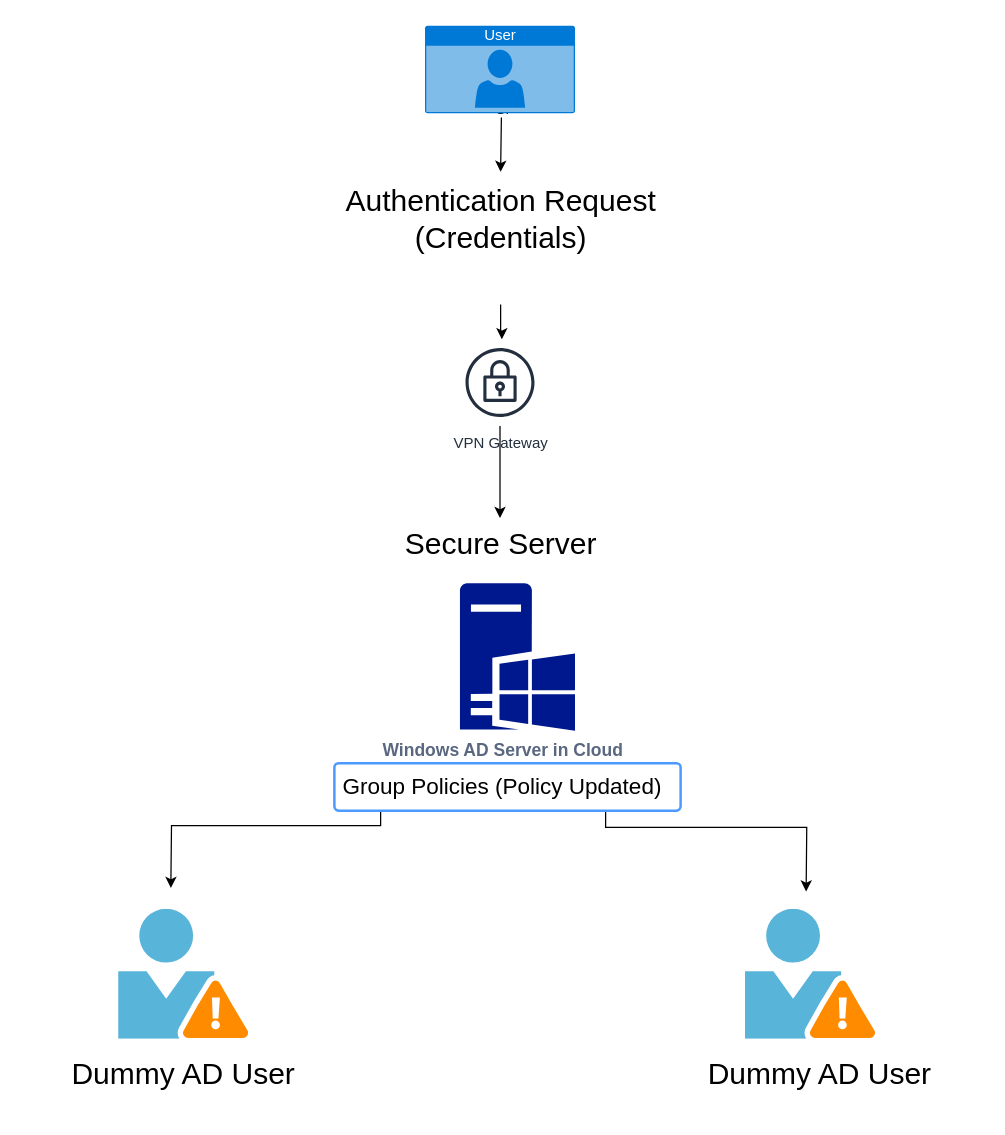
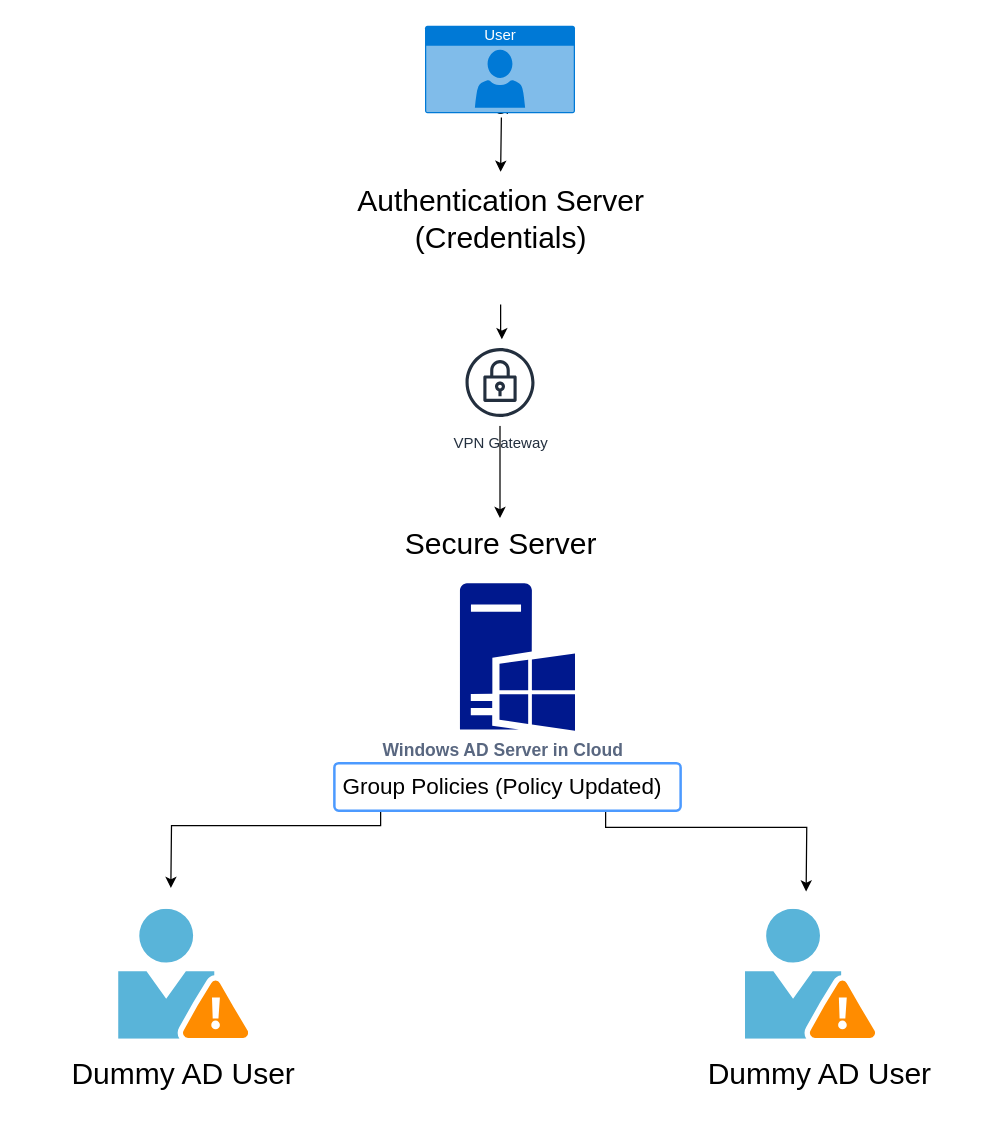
node "Authentication Request (Credentials)": label "Authentication Request (Credentials)" -> "Authentication Server (Credentials)"
